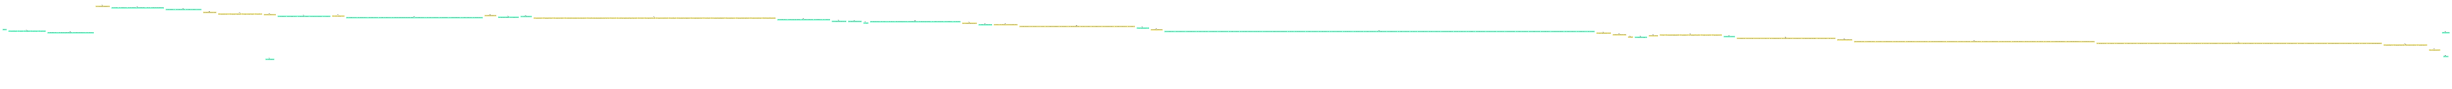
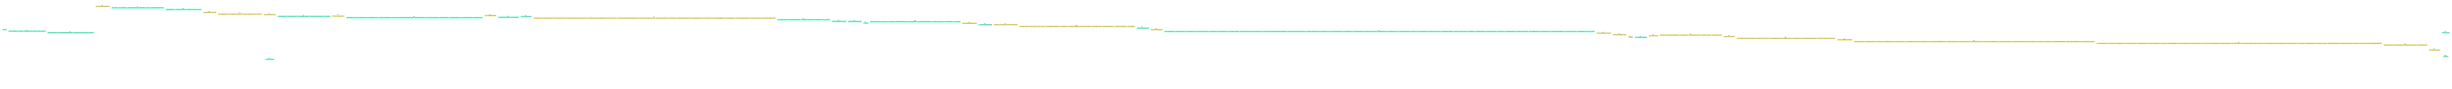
node "17580: call-0:0[v74,'removeChild',v75,-]*": fillcolor aquamarine -> khaki
